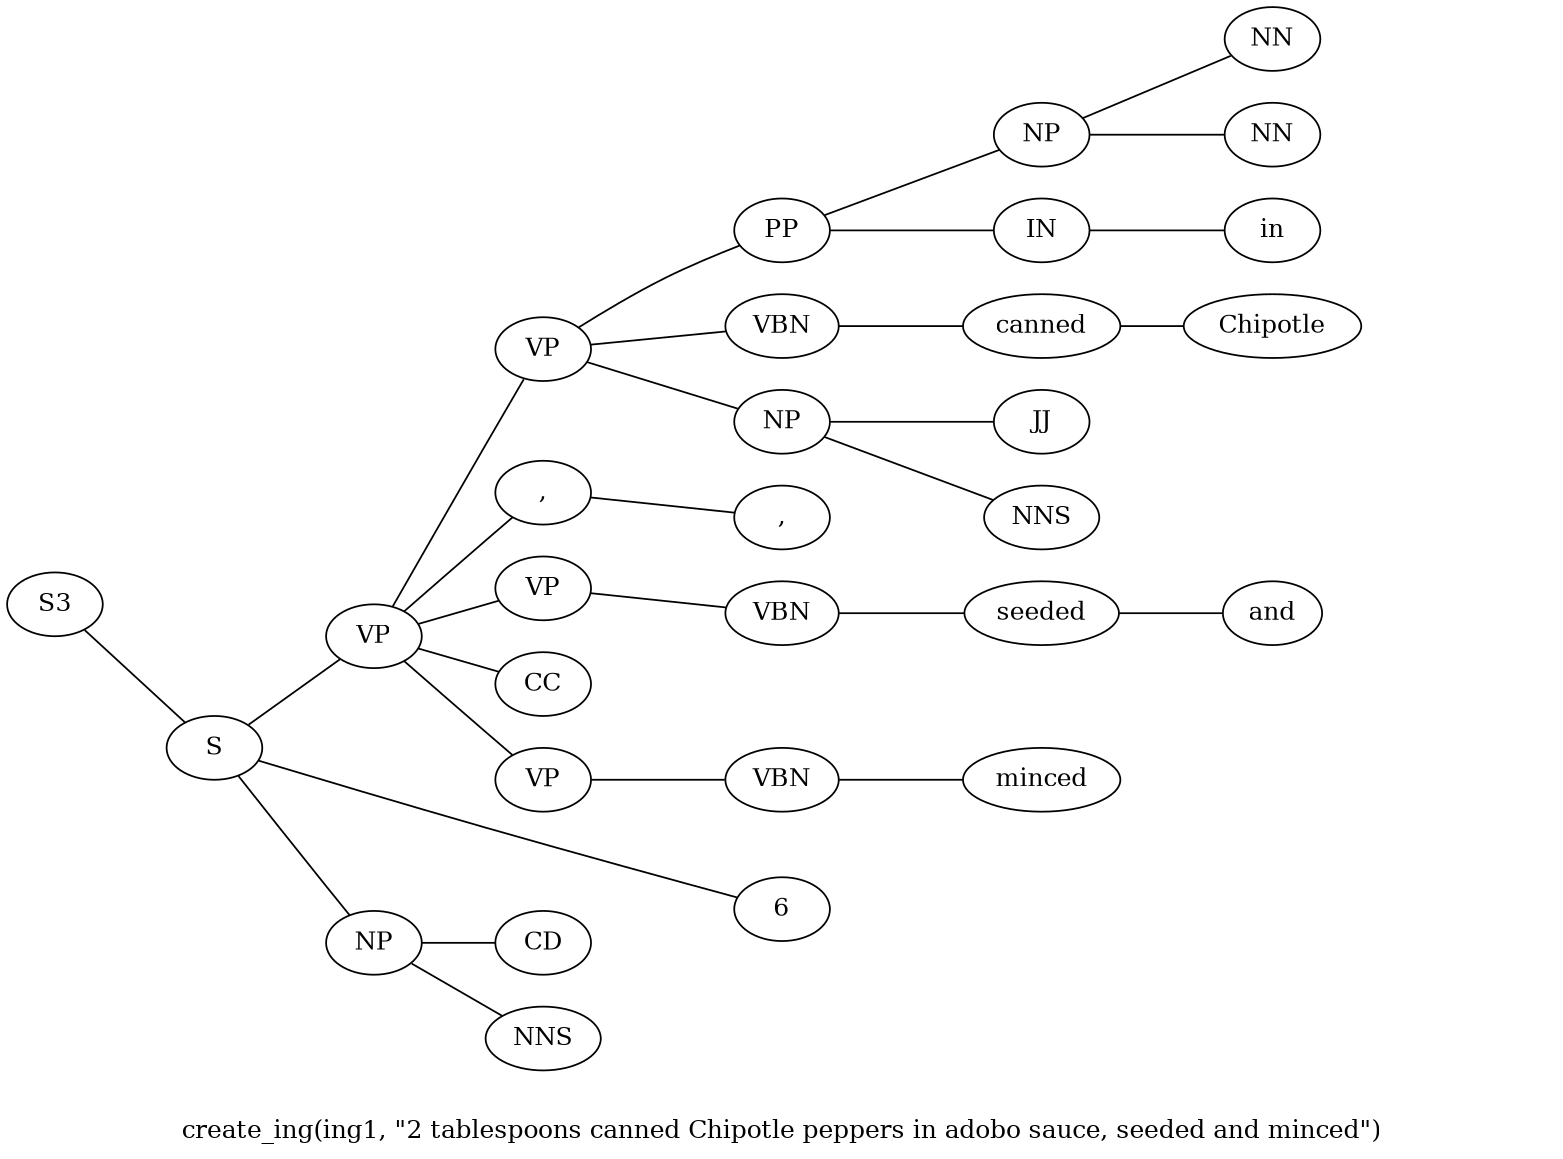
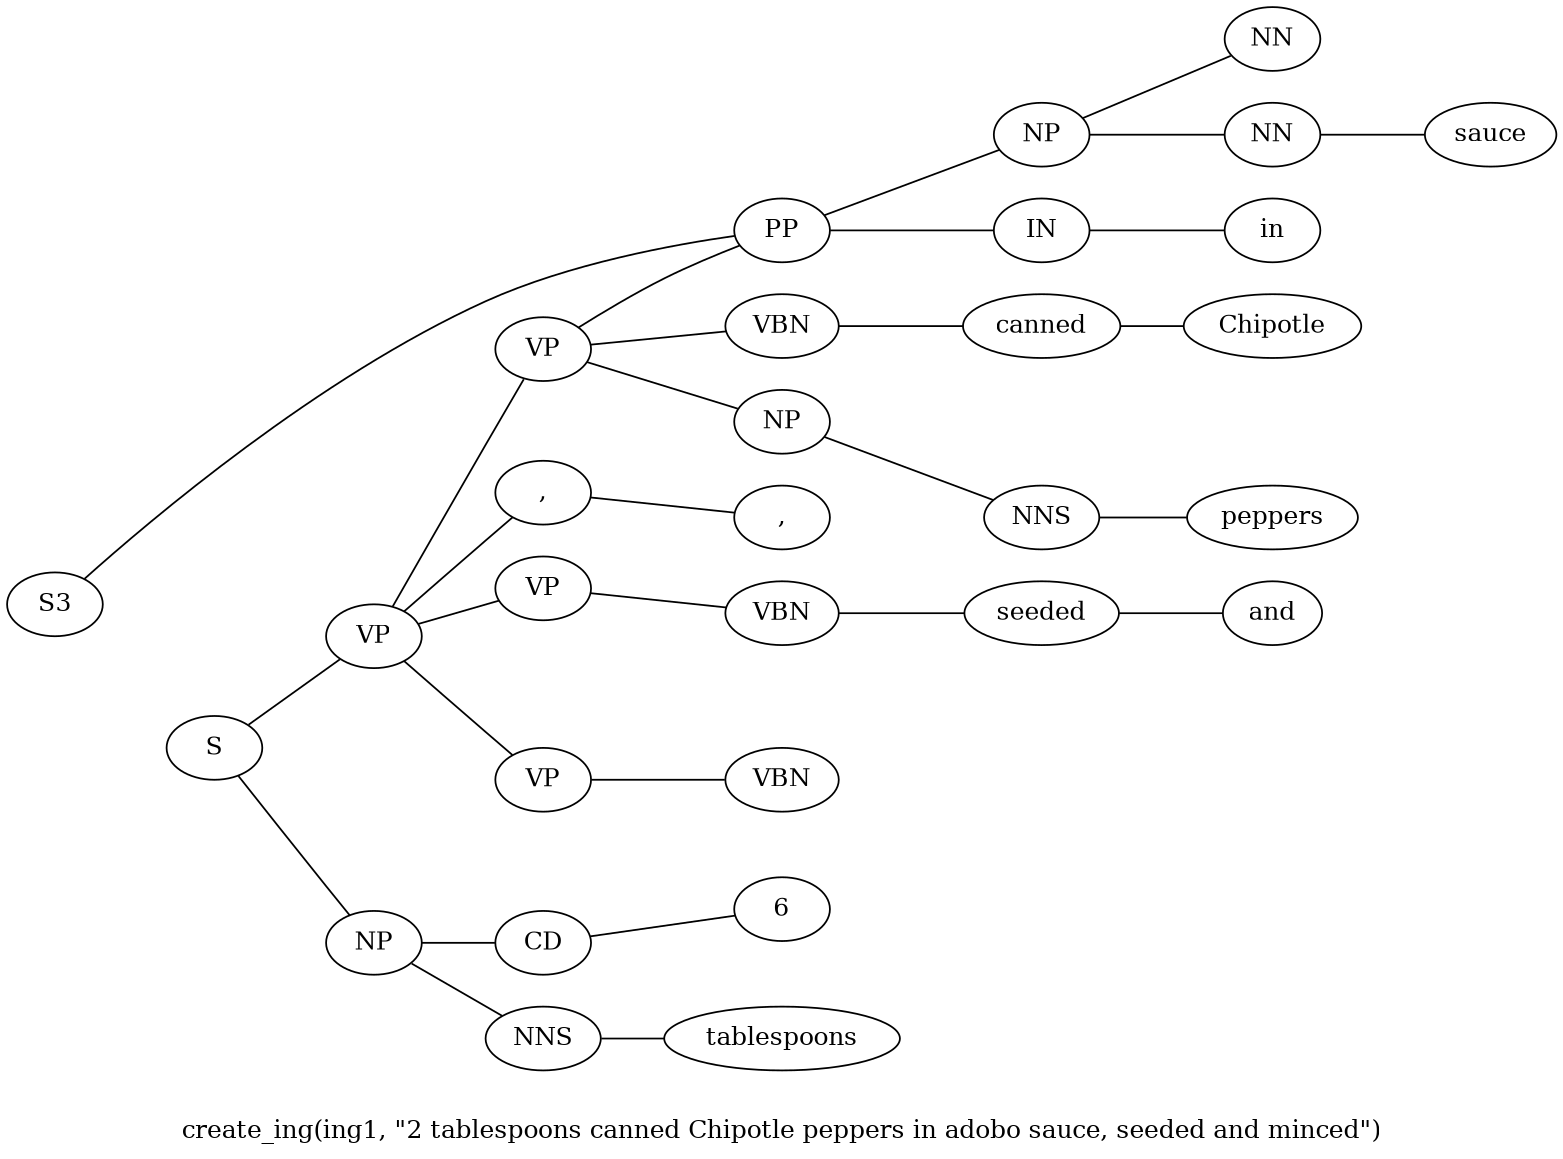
node "sauce": added
node "JJ": removed
node "peppers": added
edge "S3" -- "S": now "S3" -- "PP"
node "CC": removed
node "minced": removed
edge "S" -- "6": now "CD" -- "6"
node "tablespoons": added
